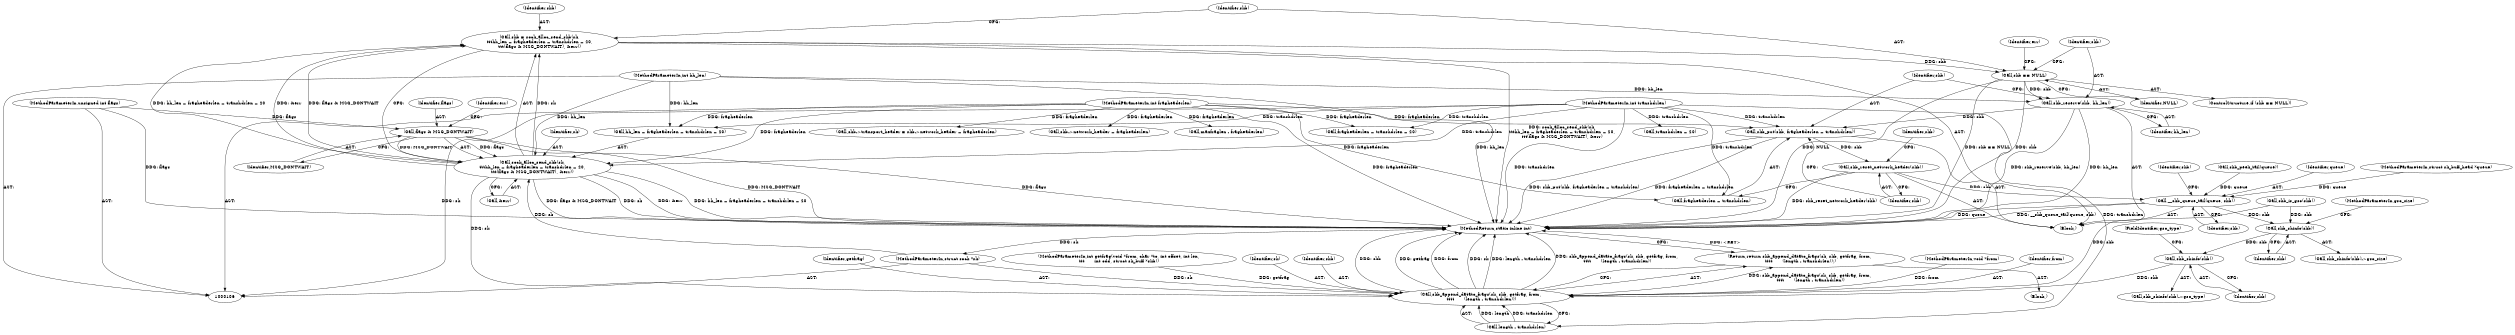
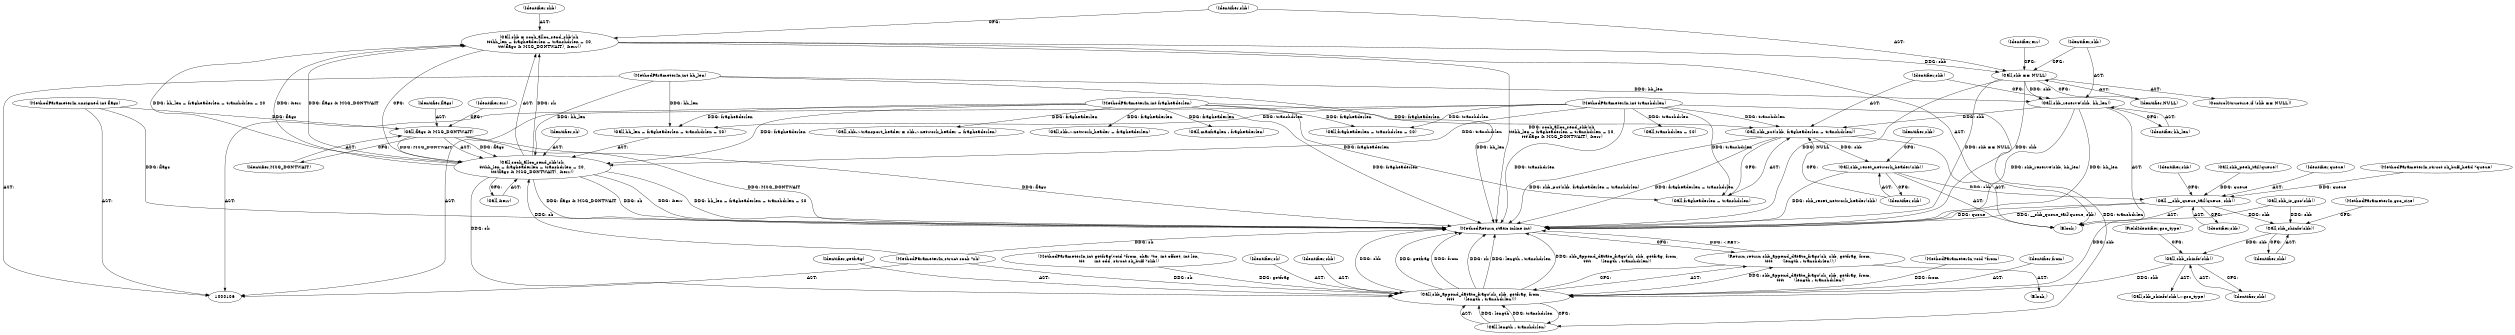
edge "(Call,skb_reset_network_header(skb))" -> "(Call,fragheaderlen + transhdrlen)": now "(Call,skb_put(skb, fragheaderlen + transhdrlen))" -> "(Call,fragheaderlen + transhdrlen)"
edge "(MethodParameterIn,int transhdrlen)" -> "1000106": label "DDG: sk" -> "AST: "
edge "(MethodReturn,static inline int)" -> "(MethodParameterIn,struct sock *sk)": reversed
node "(Call,skb_shinfo(skb)->gso_size)": removed
